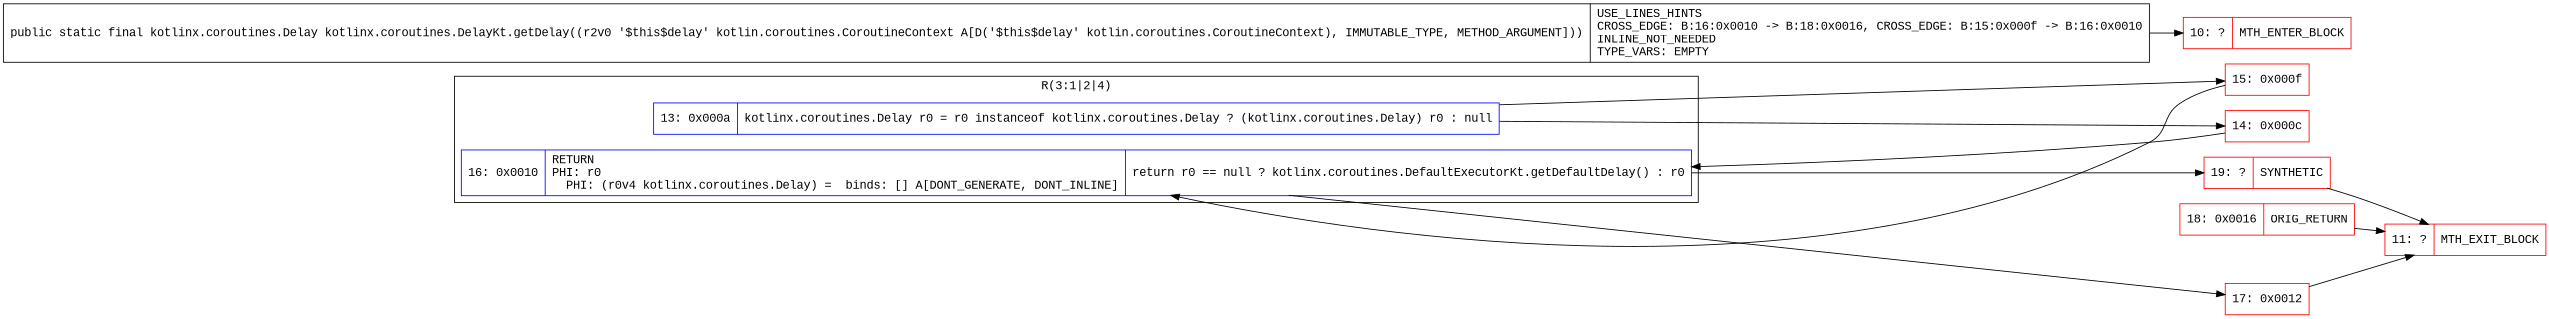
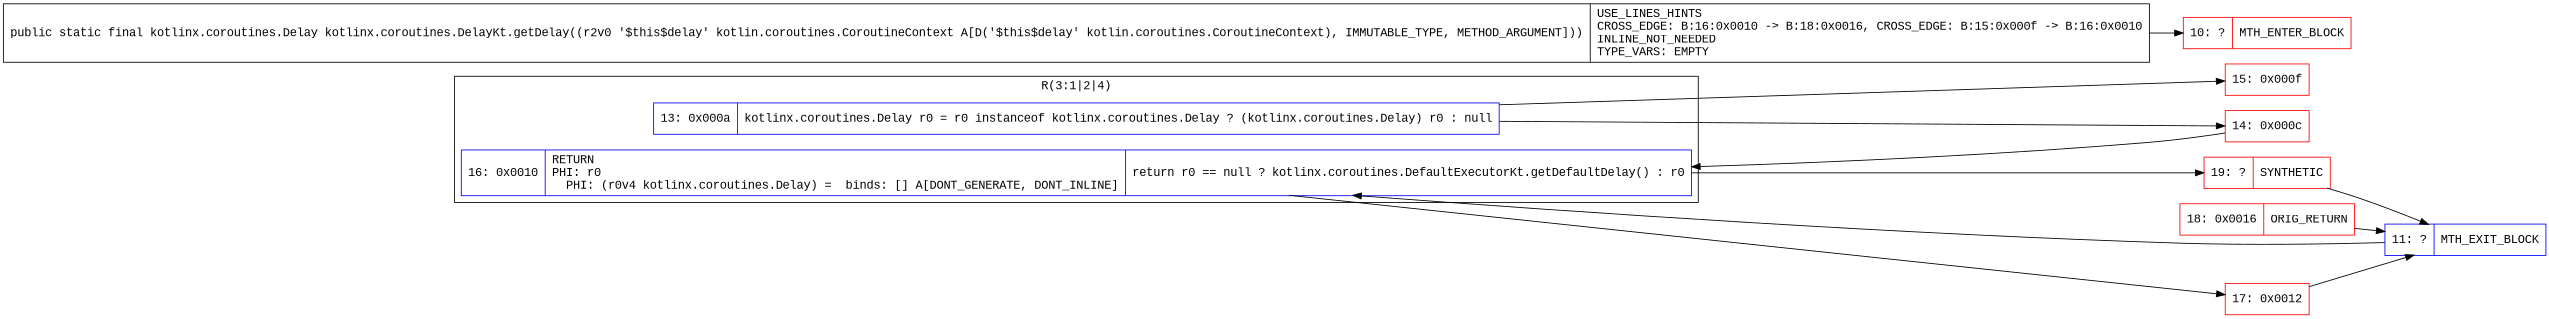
node "11: ?": color red -> blue
edge "15: 0x000f" -> "16: 0x0010": now "11: ?" -> "16: 0x0010"
